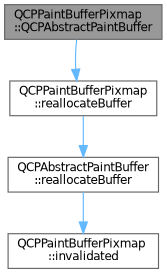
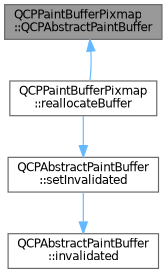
edge "QCPPaintBufferPixmap ::QCPAbstractPaintBuffer" -> "QCPPaintBufferPixmap ::reallocateBuffer": reversed
node "QCPAbstractPaintBuffer ::reallocateBuffer": label "QCPAbstractPaintBuffer ::reallocateBuffer" -> "QCPAbstractPaintBuffer ::setInvalidated"
node "QCPPaintBufferPixmap ::invalidated": label "QCPPaintBufferPixmap ::invalidated" -> "QCPAbstractPaintBuffer ::invalidated"
